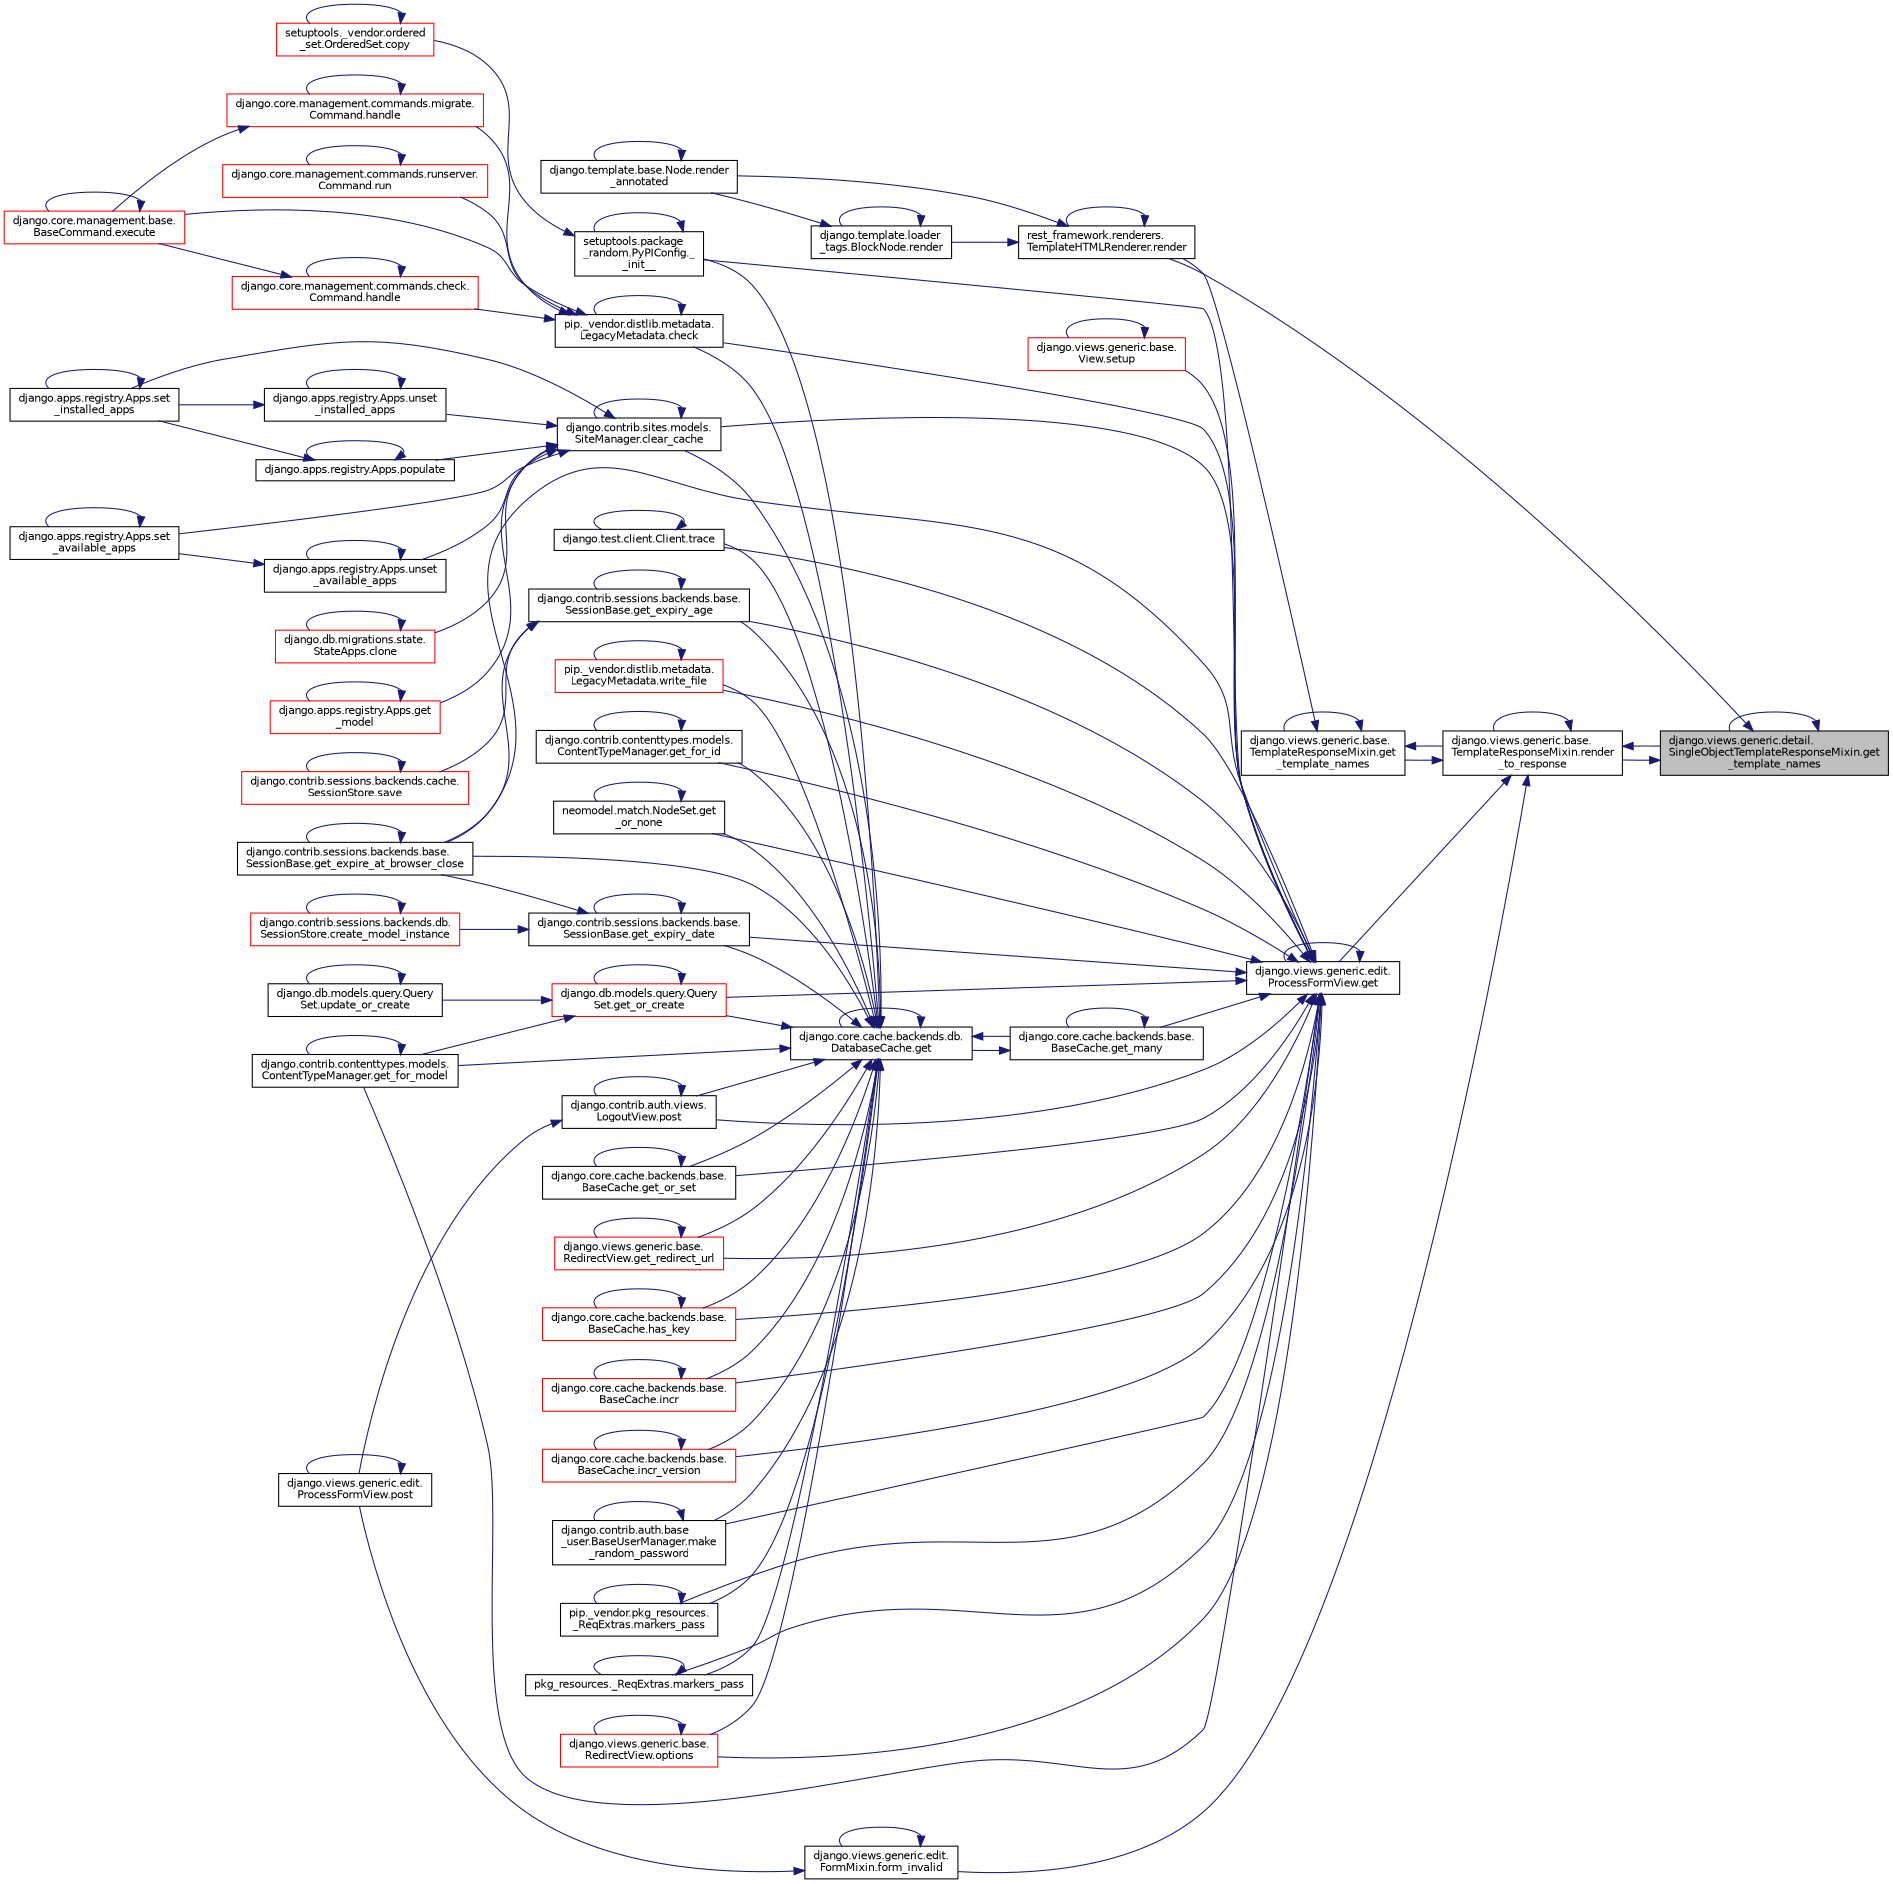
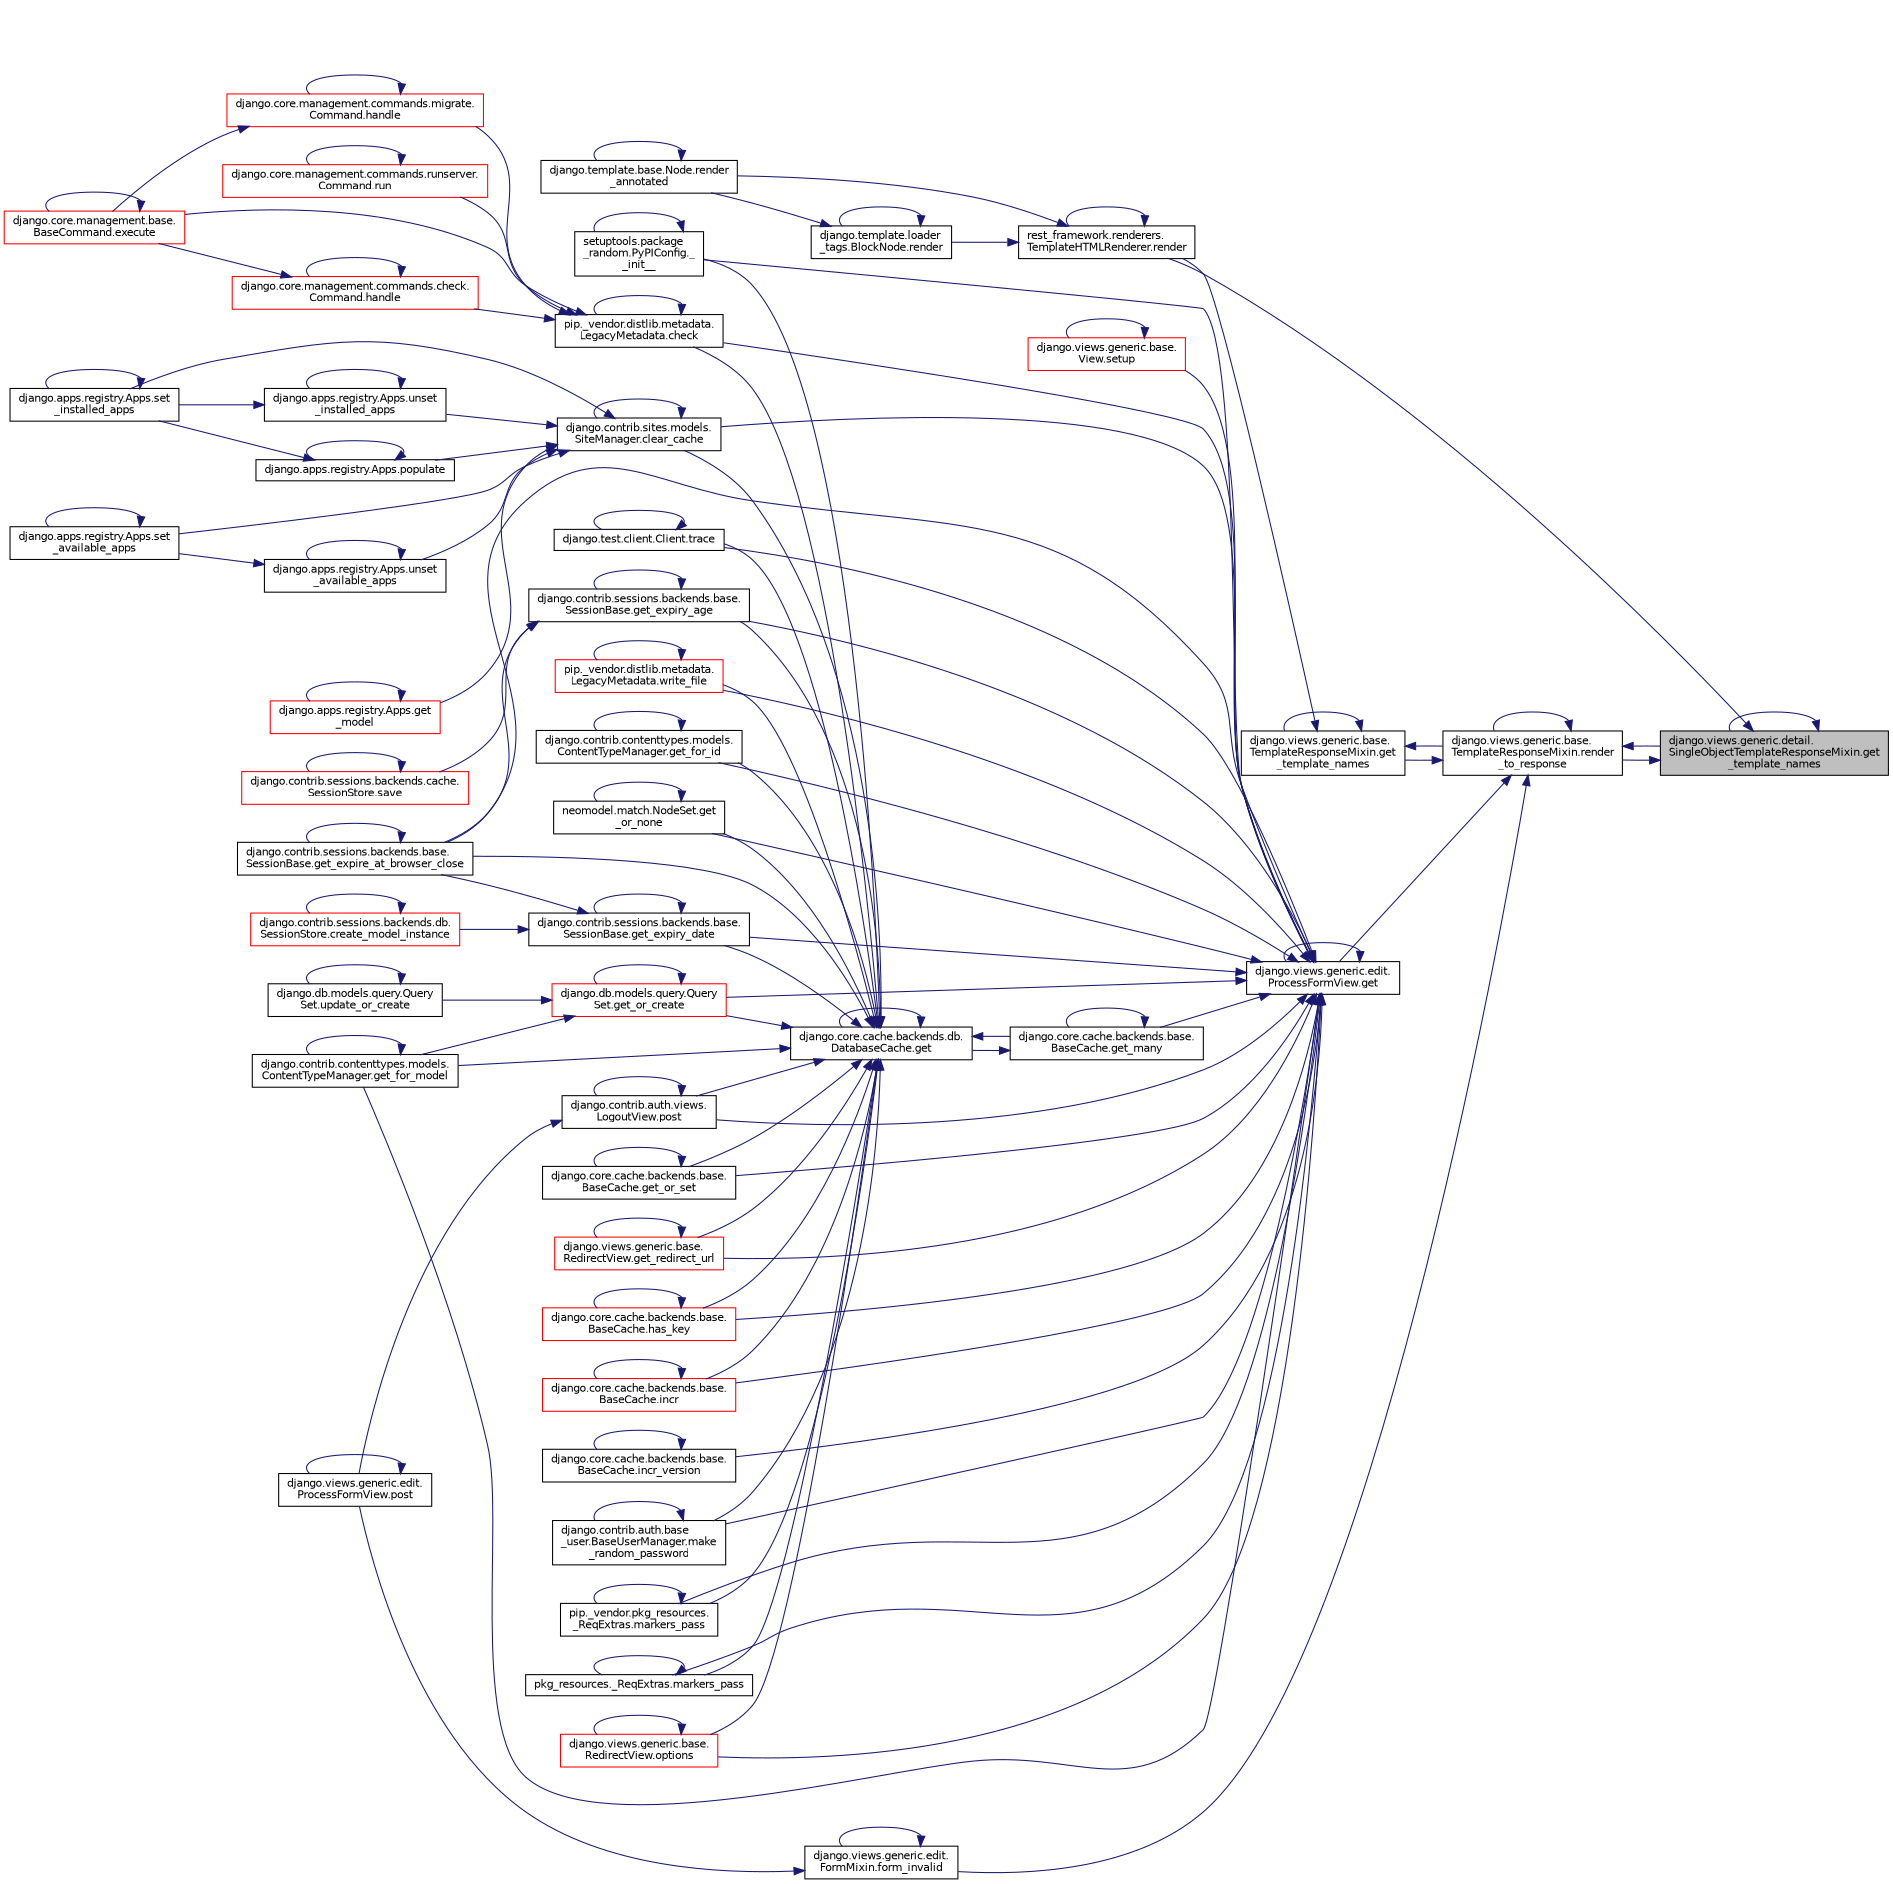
node "setuptools._vendor.ordered _set.OrderedSet.copy": removed
node "django.db.migrations.state. StateApps.clone": removed
edge "django.core.cache.backends.base. BaseCache.incr_version" -> "django.core.cache.backends.db. DatabaseCache.get": removed
node "django.core.cache.backends.base. BaseCache.incr_version": color red -> black
